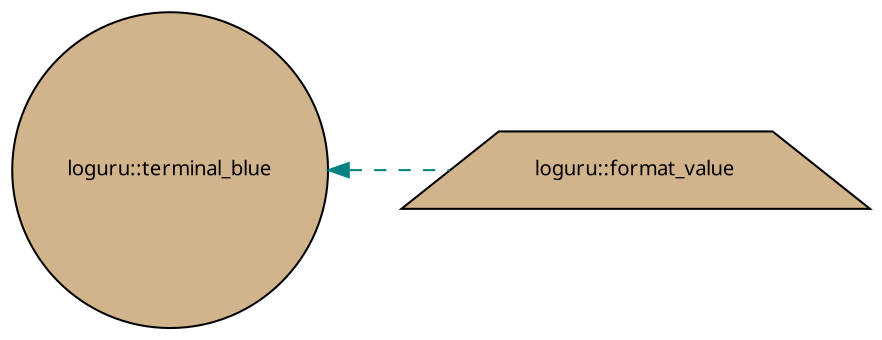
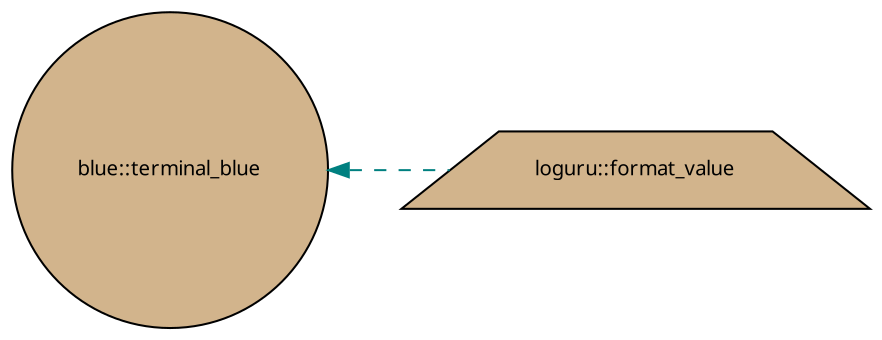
node "loguru::terminal_blue": label "loguru::terminal_blue" -> "blue::terminal_blue"
